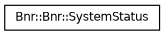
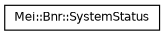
node "Bnr::Bnr::SystemStatus": label "Bnr::Bnr::SystemStatus" -> "Mei::Bnr::SystemStatus"
